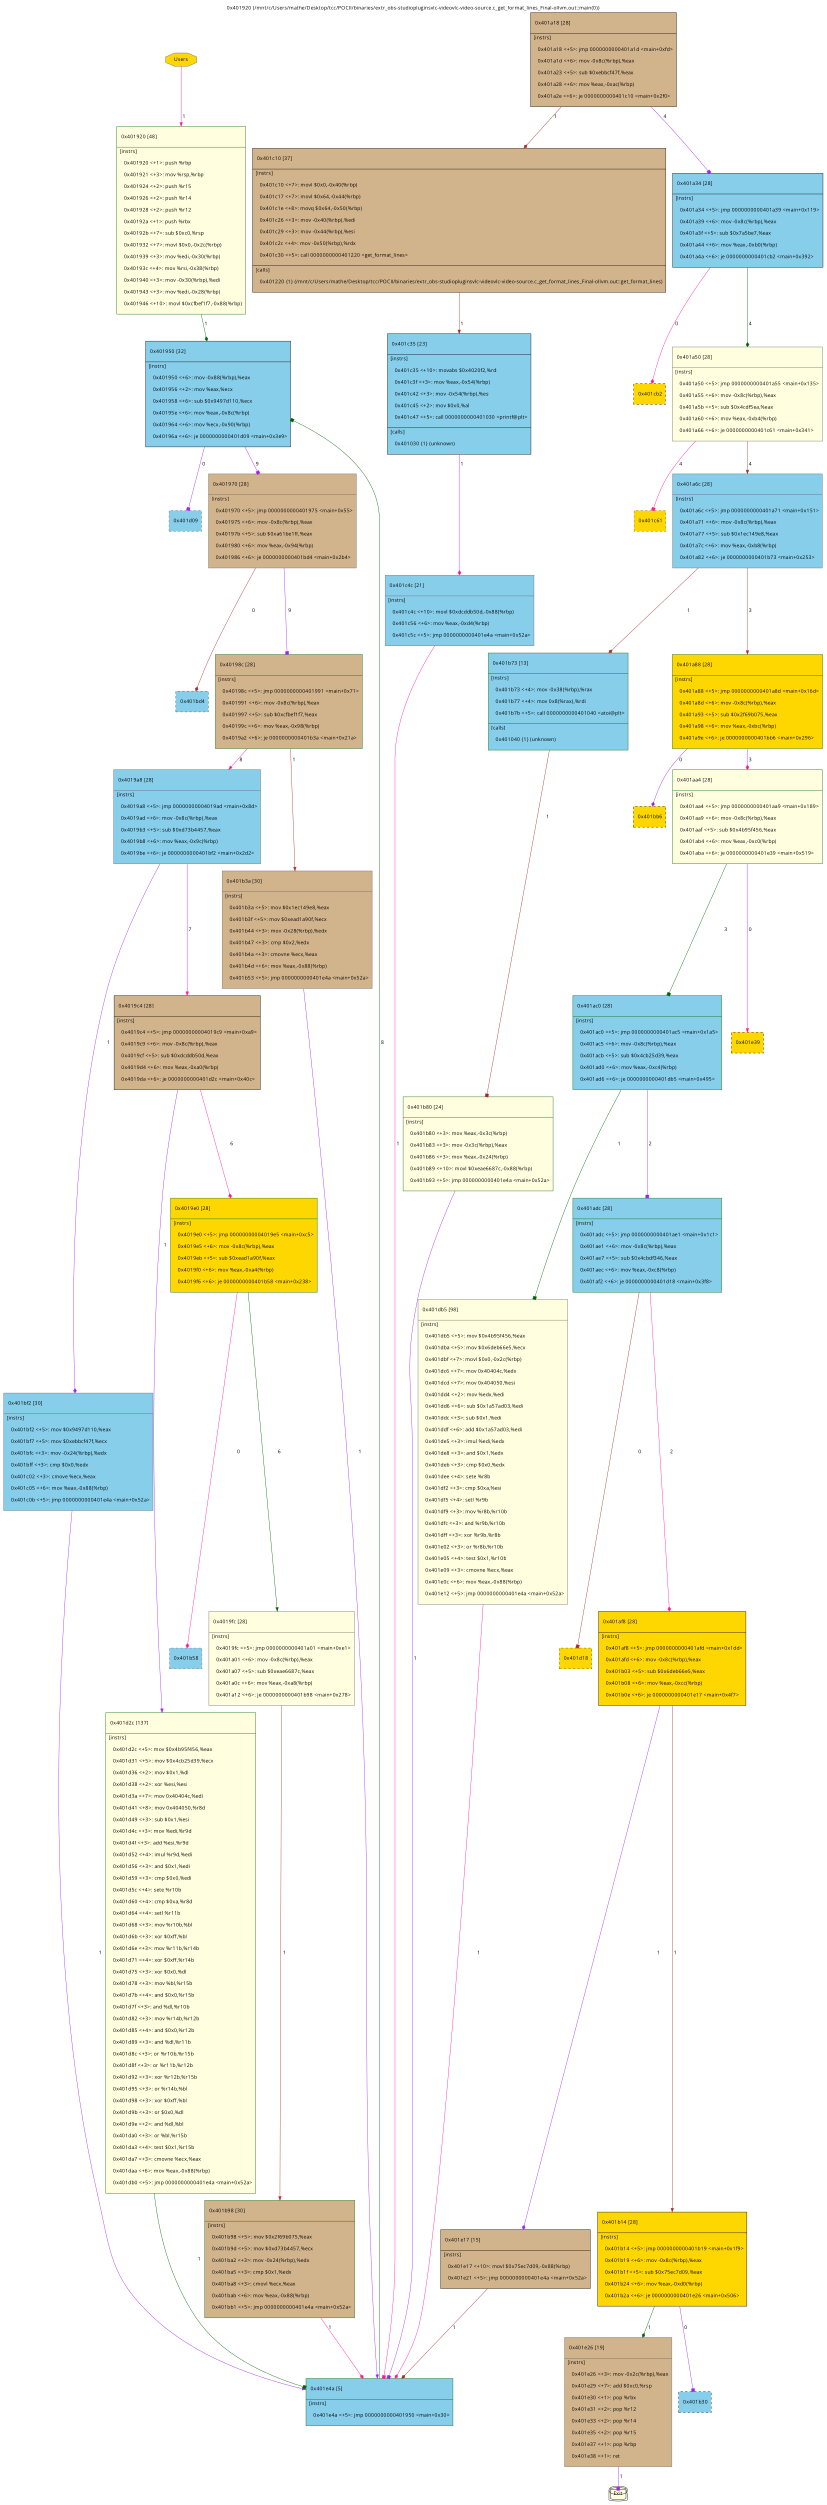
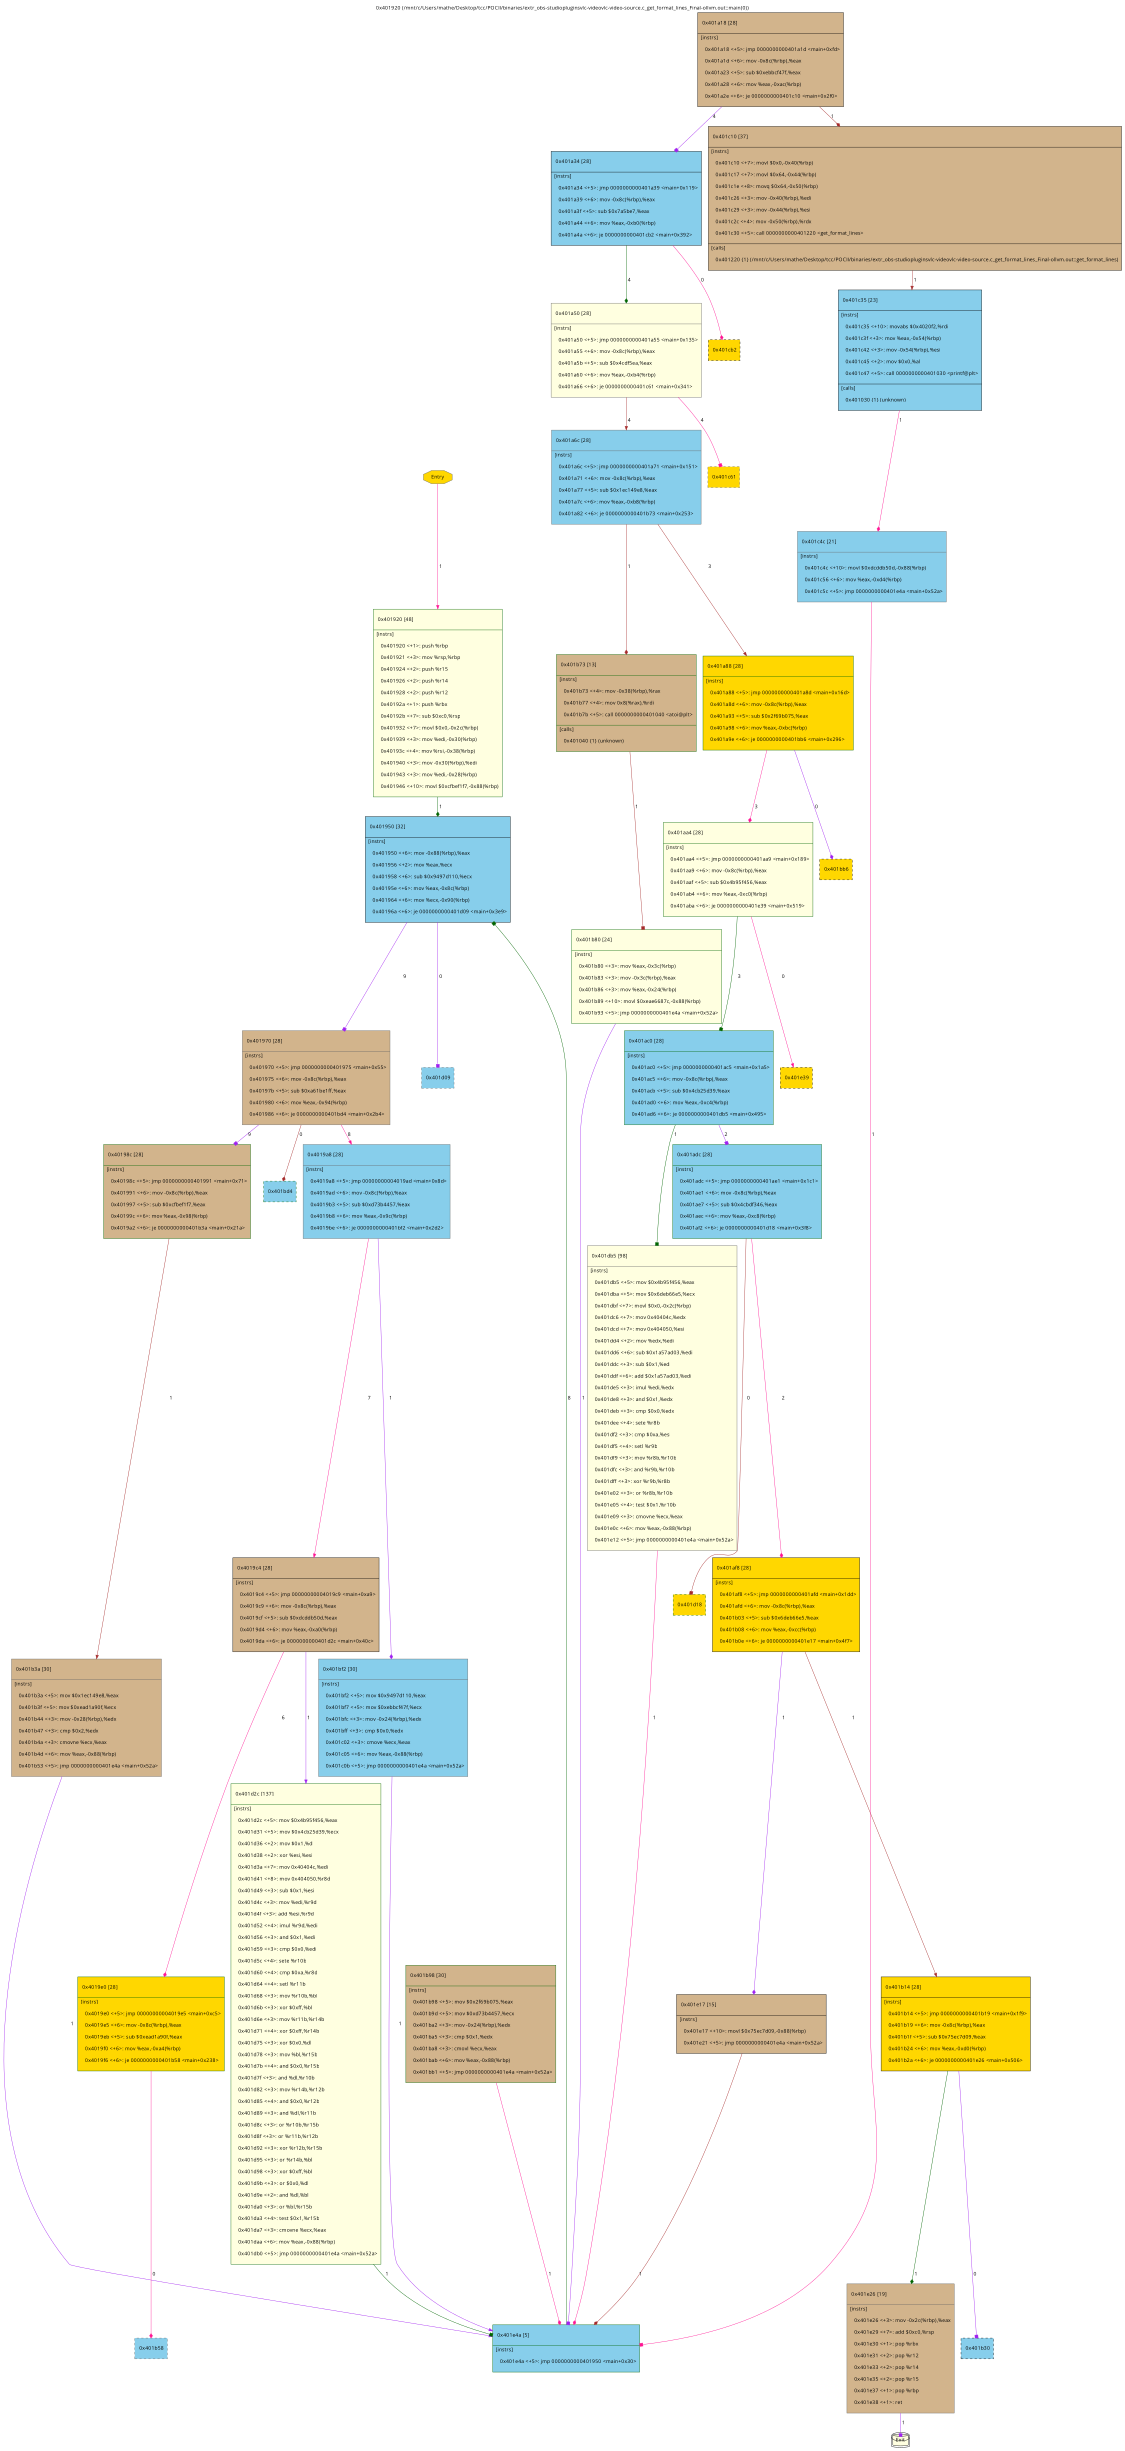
node "Users": label "Users" -> "Entry"
node "0x401b73 [13]": fillcolor skyblue -> tan
edge "0x40198c [28]" -> "0x4019a8 [28]": now "0x401970 [28]" -> "0x4019a8 [28]"
node "0x4019fc [28]": removed
